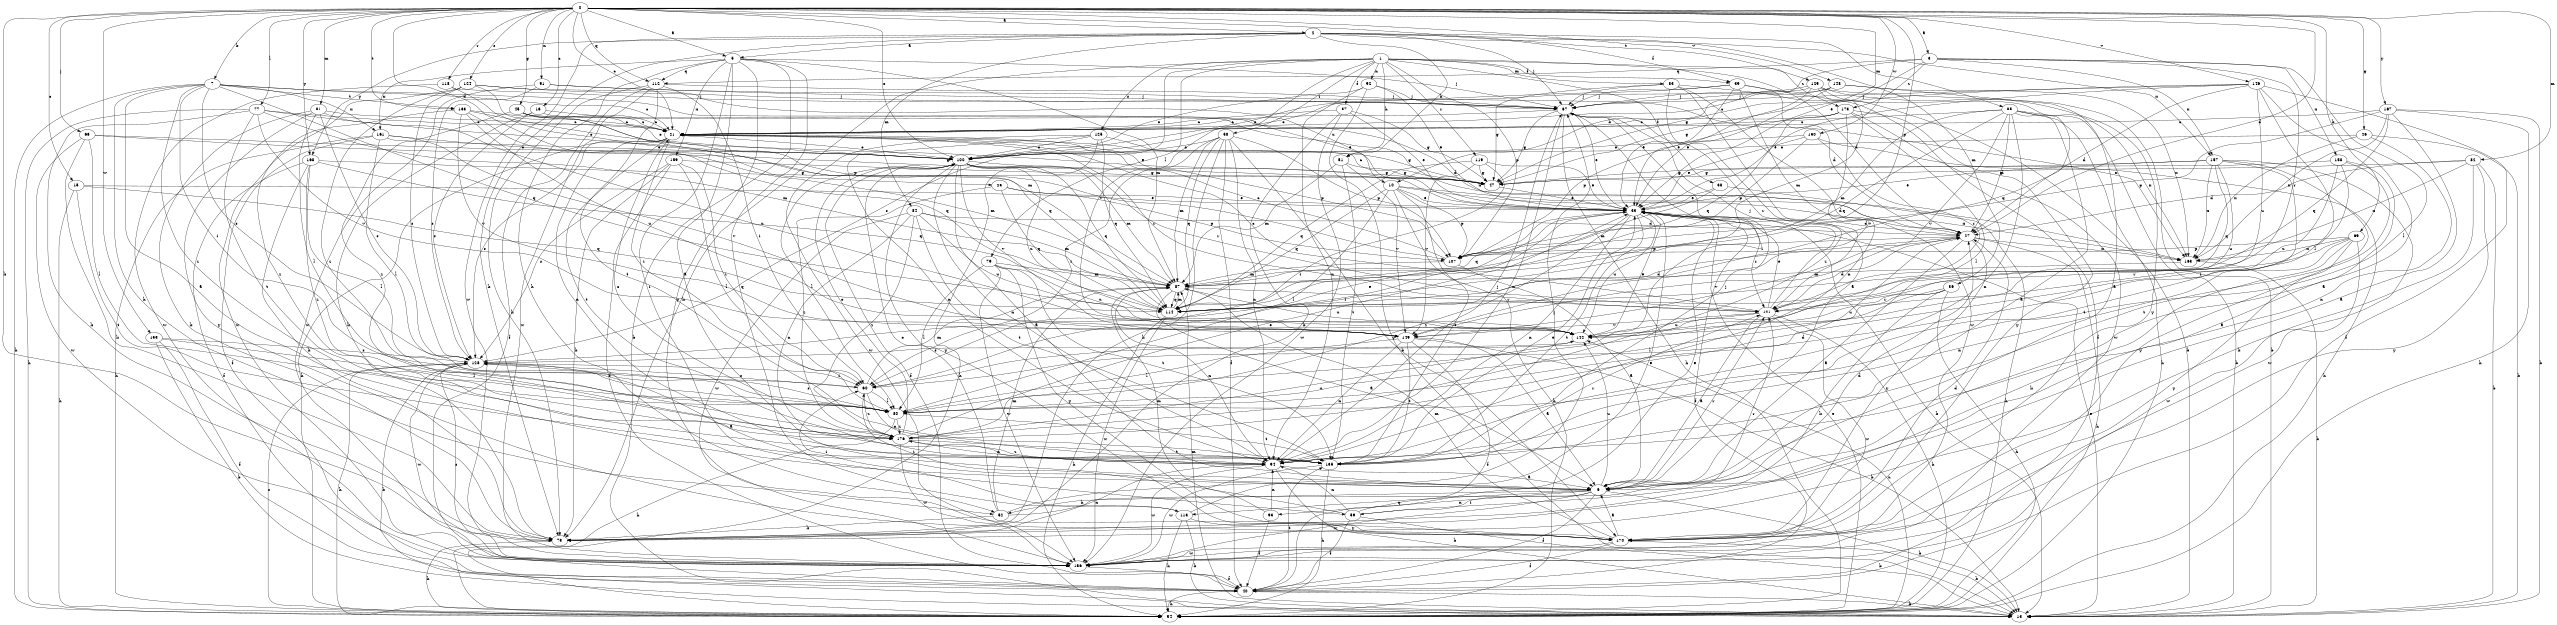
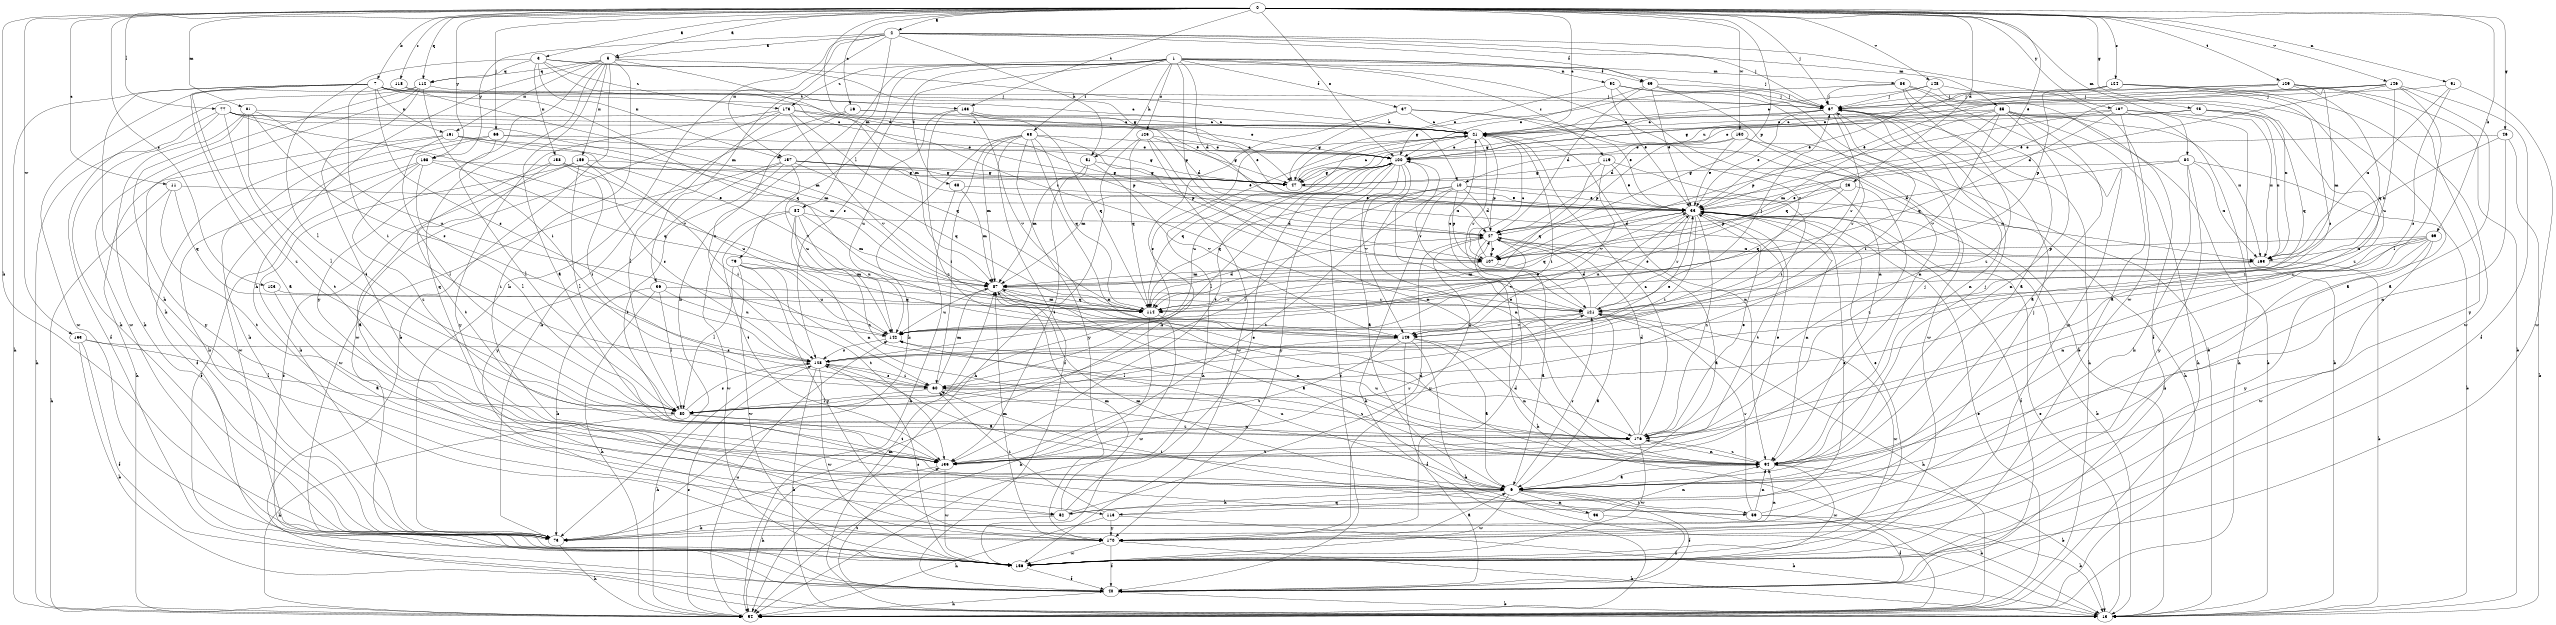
edge "0" -> "67": added, label "j"
node "15": label "15" -> "11"
node "123": added
